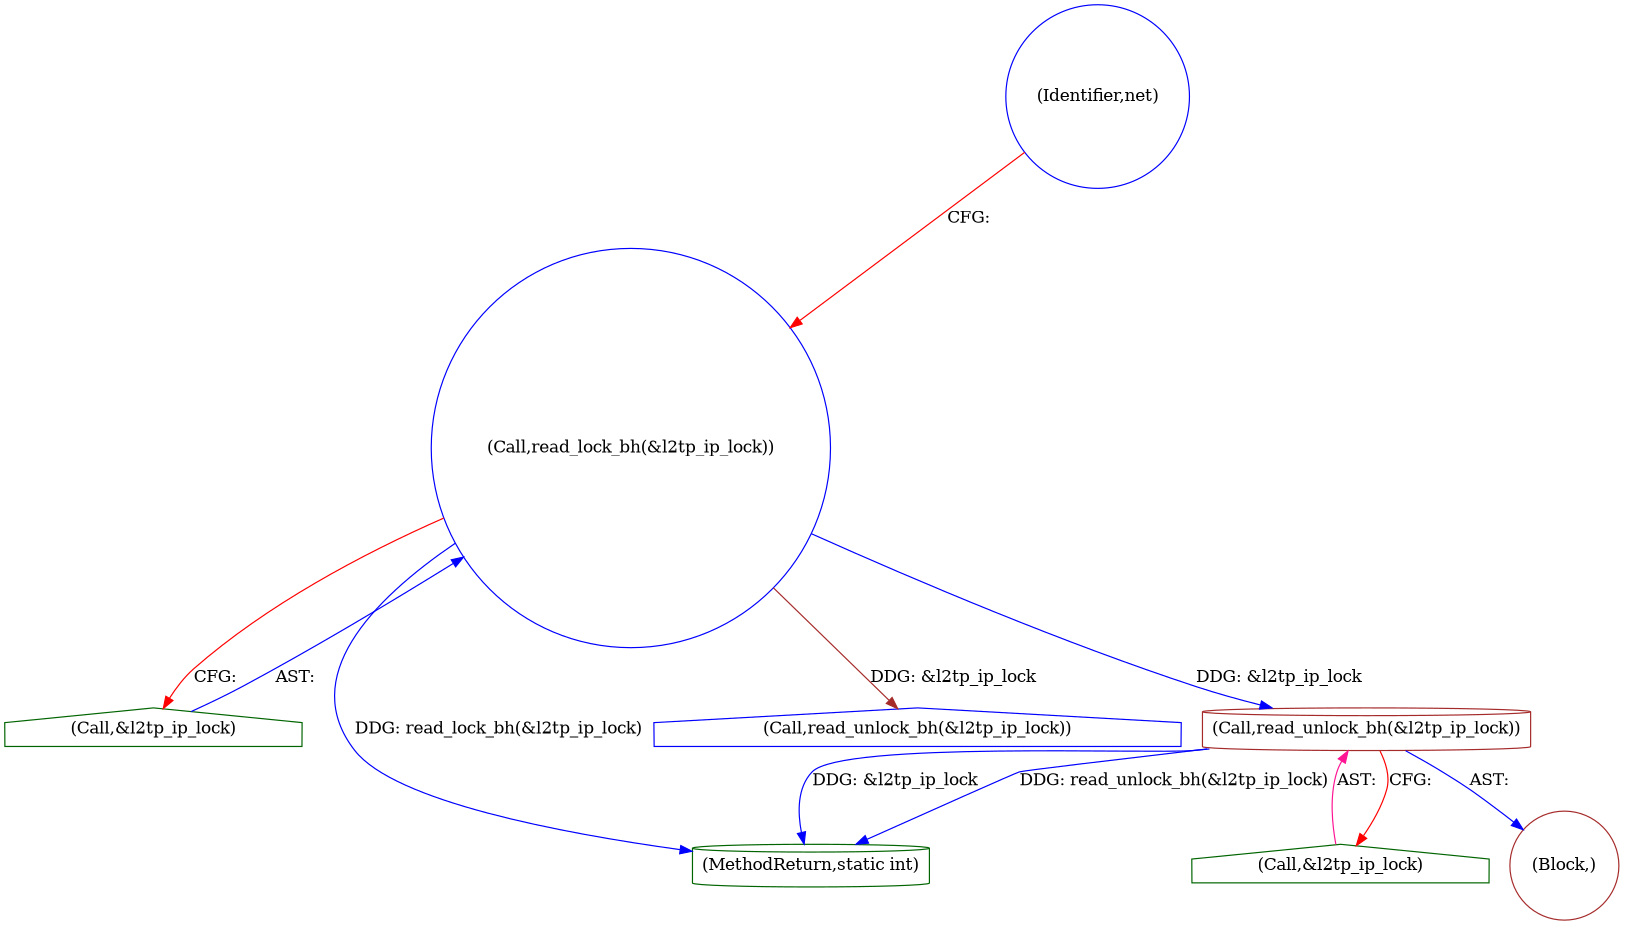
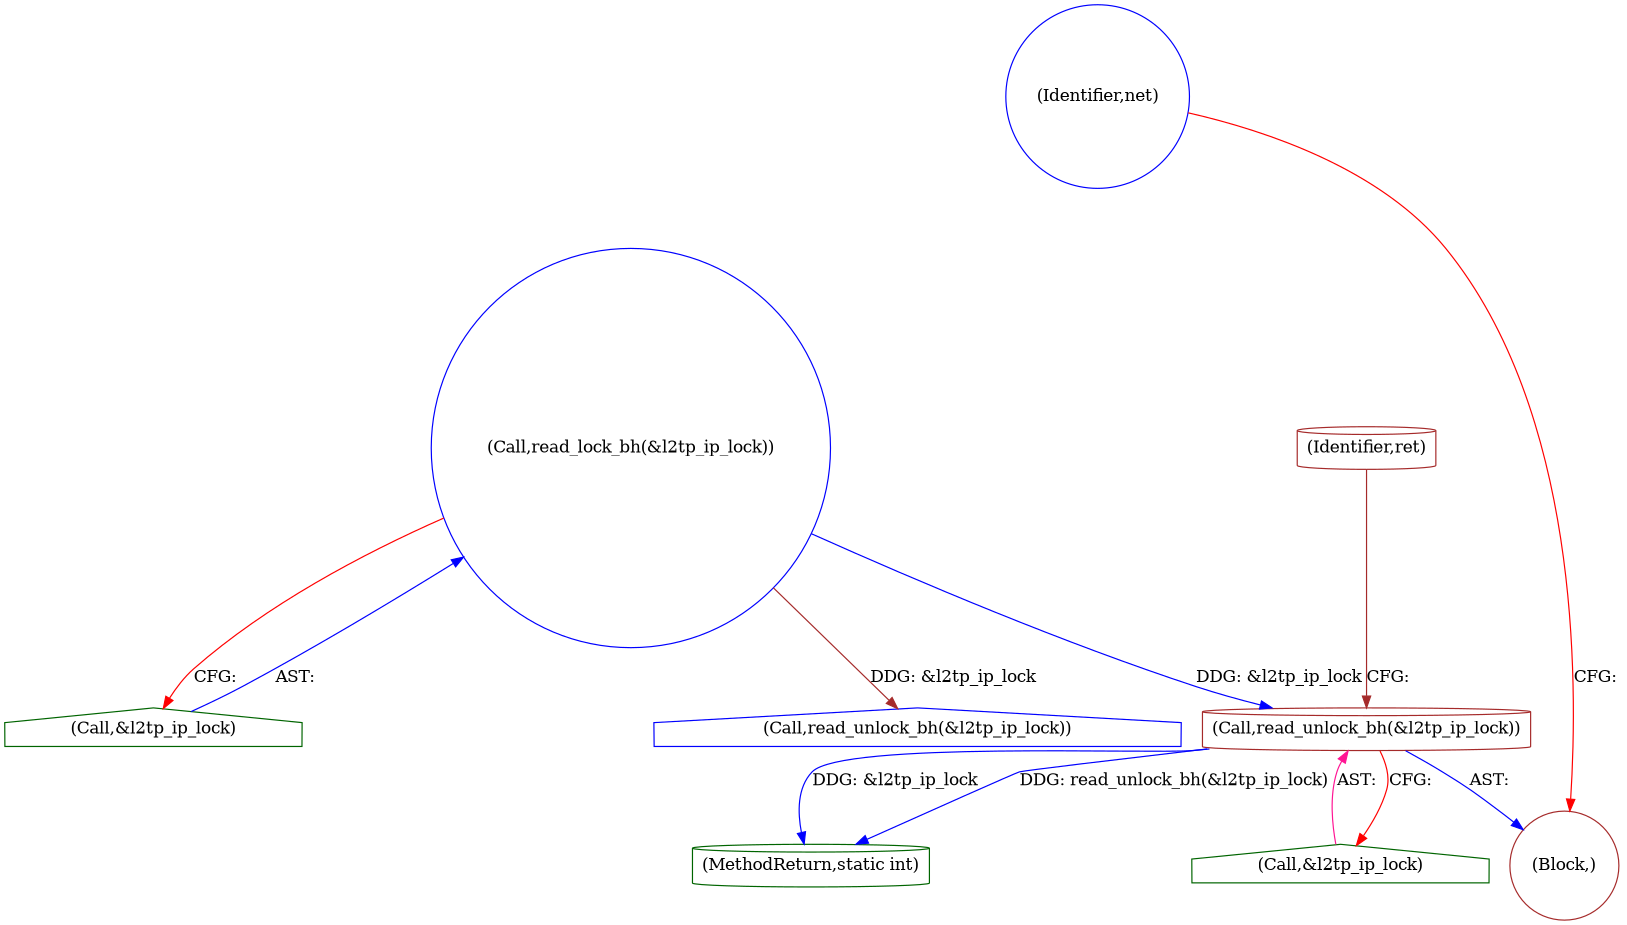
edge "(Identifier,net)" -> "(Call,read_lock_bh(&l2tp_ip_lock))": now "(Identifier,net)" -> "(Block,)"
node "(Identifier,ret)": added
edge "(Call,read_lock_bh(&l2tp_ip_lock))" -> "(MethodReturn,static int)": removed, label "DDG: read_lock_bh(&l2tp_ip_lock)"
